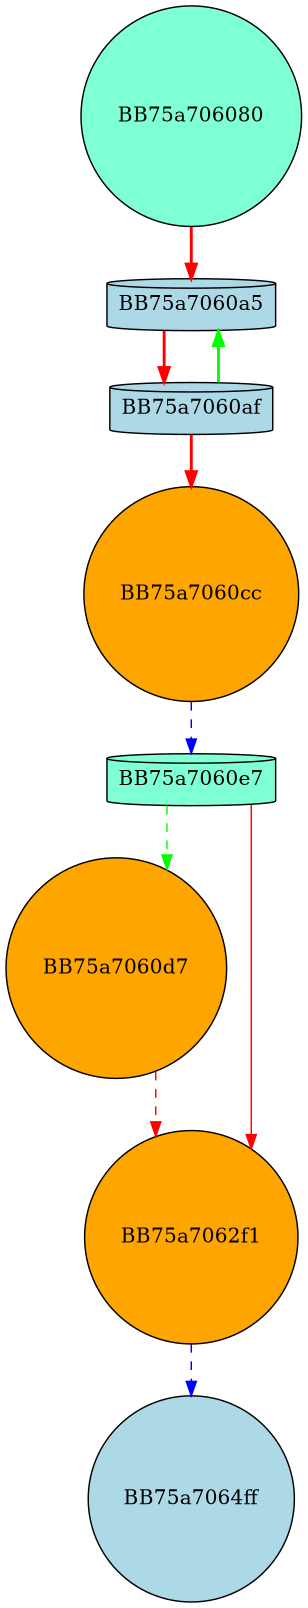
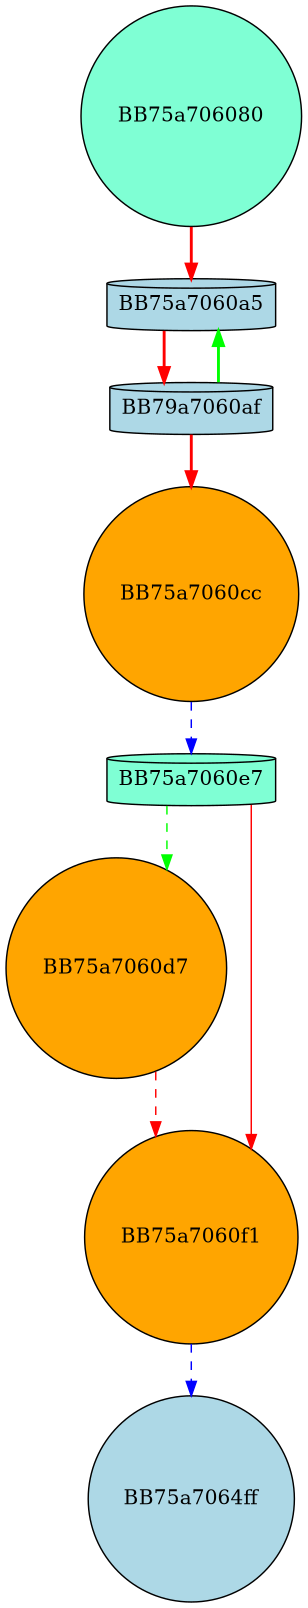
node "BB75a7060af": label "BB75a7060af" -> "BB79a7060af"
node "BB75a7062f1": label "BB75a7062f1" -> "BB75a7060f1"
